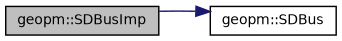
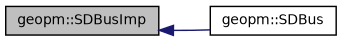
edge "geopm::SDBusImp" -> "geopm::SDBus": reversed
